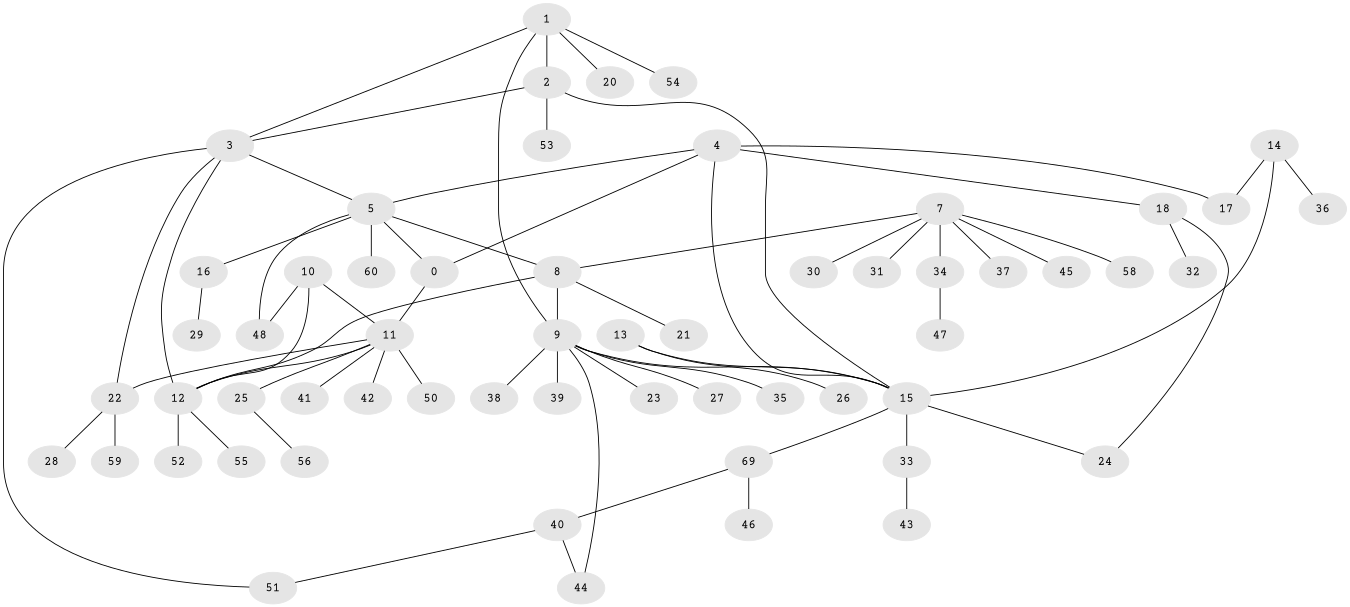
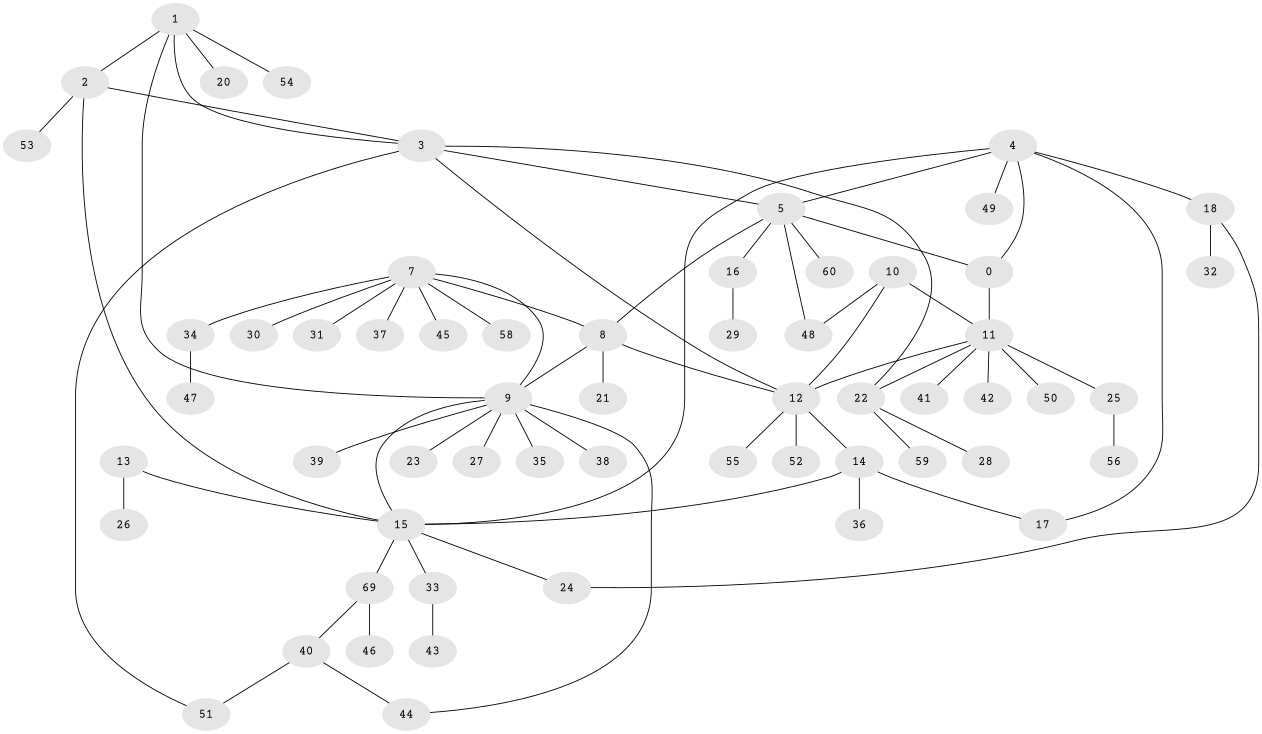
node "49": added
edge "7" -- "9": added
edge "12" -- "14": added
